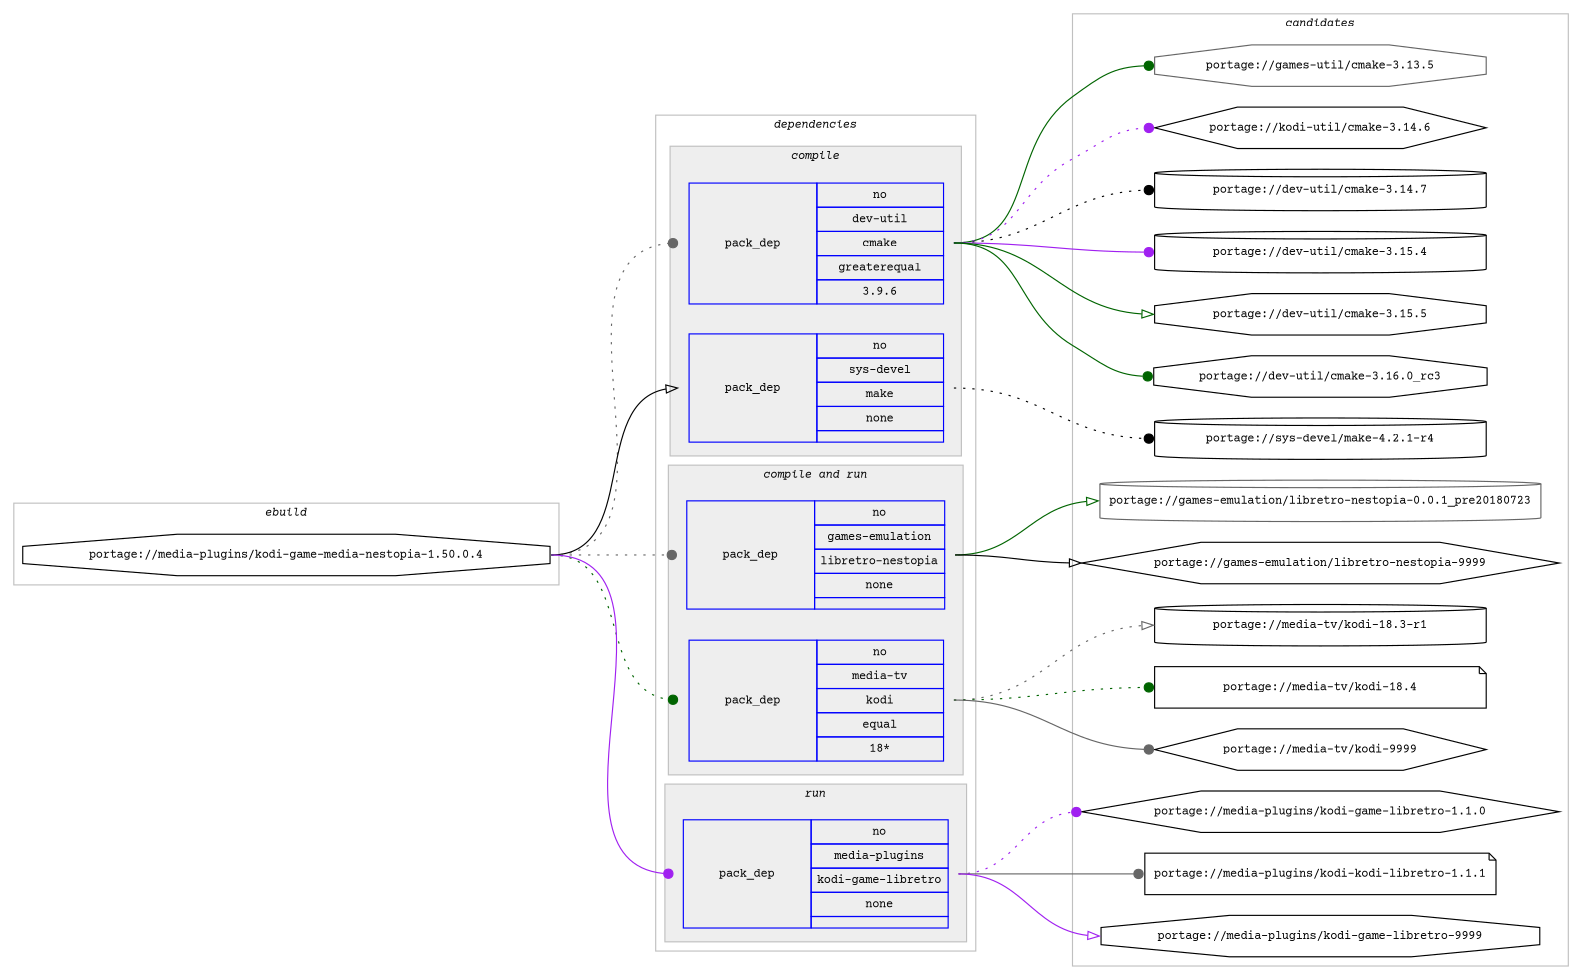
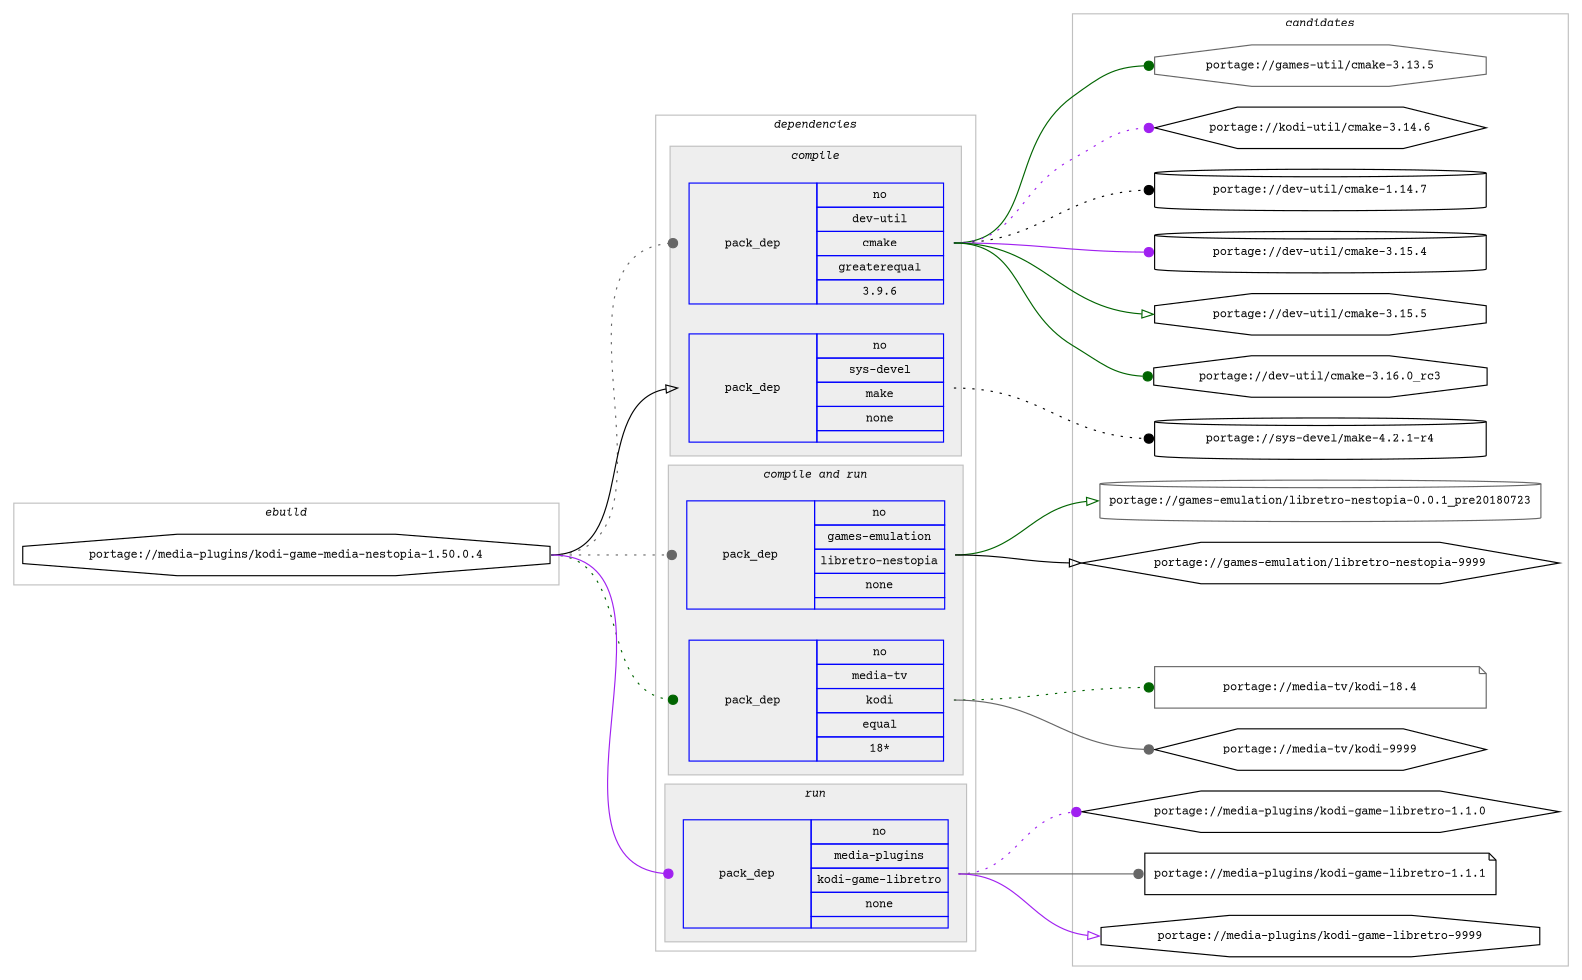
node "portage://dev-util/cmake-3.14.7": label "portage://dev-util/cmake-3.14.7" -> "portage://dev-util/cmake-1.14.7"
node "portage://media-tv/kodi-18.3-r1": removed
node "portage://media-tv/kodi-18.4": color black -> gray40
node "portage://media-plugins/kodi-kodi-libretro-1.1.1": label "portage://media-plugins/kodi-kodi-libretro-1.1.1" -> "portage://media-plugins/kodi-game-libretro-1.1.1"
